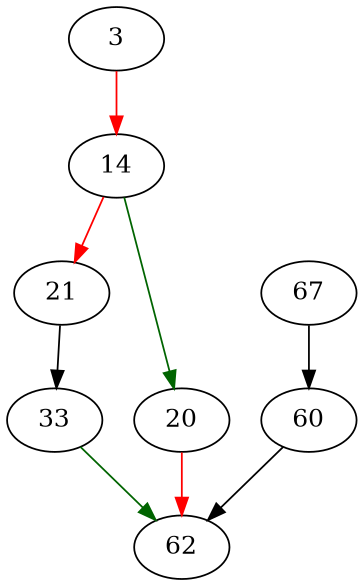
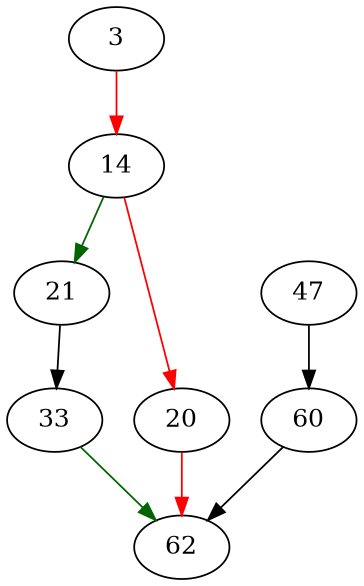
edge "14" -> "21": color red -> darkgreen
edge "14" -> "20": color darkgreen -> red
node "67": label "67" -> "47"
